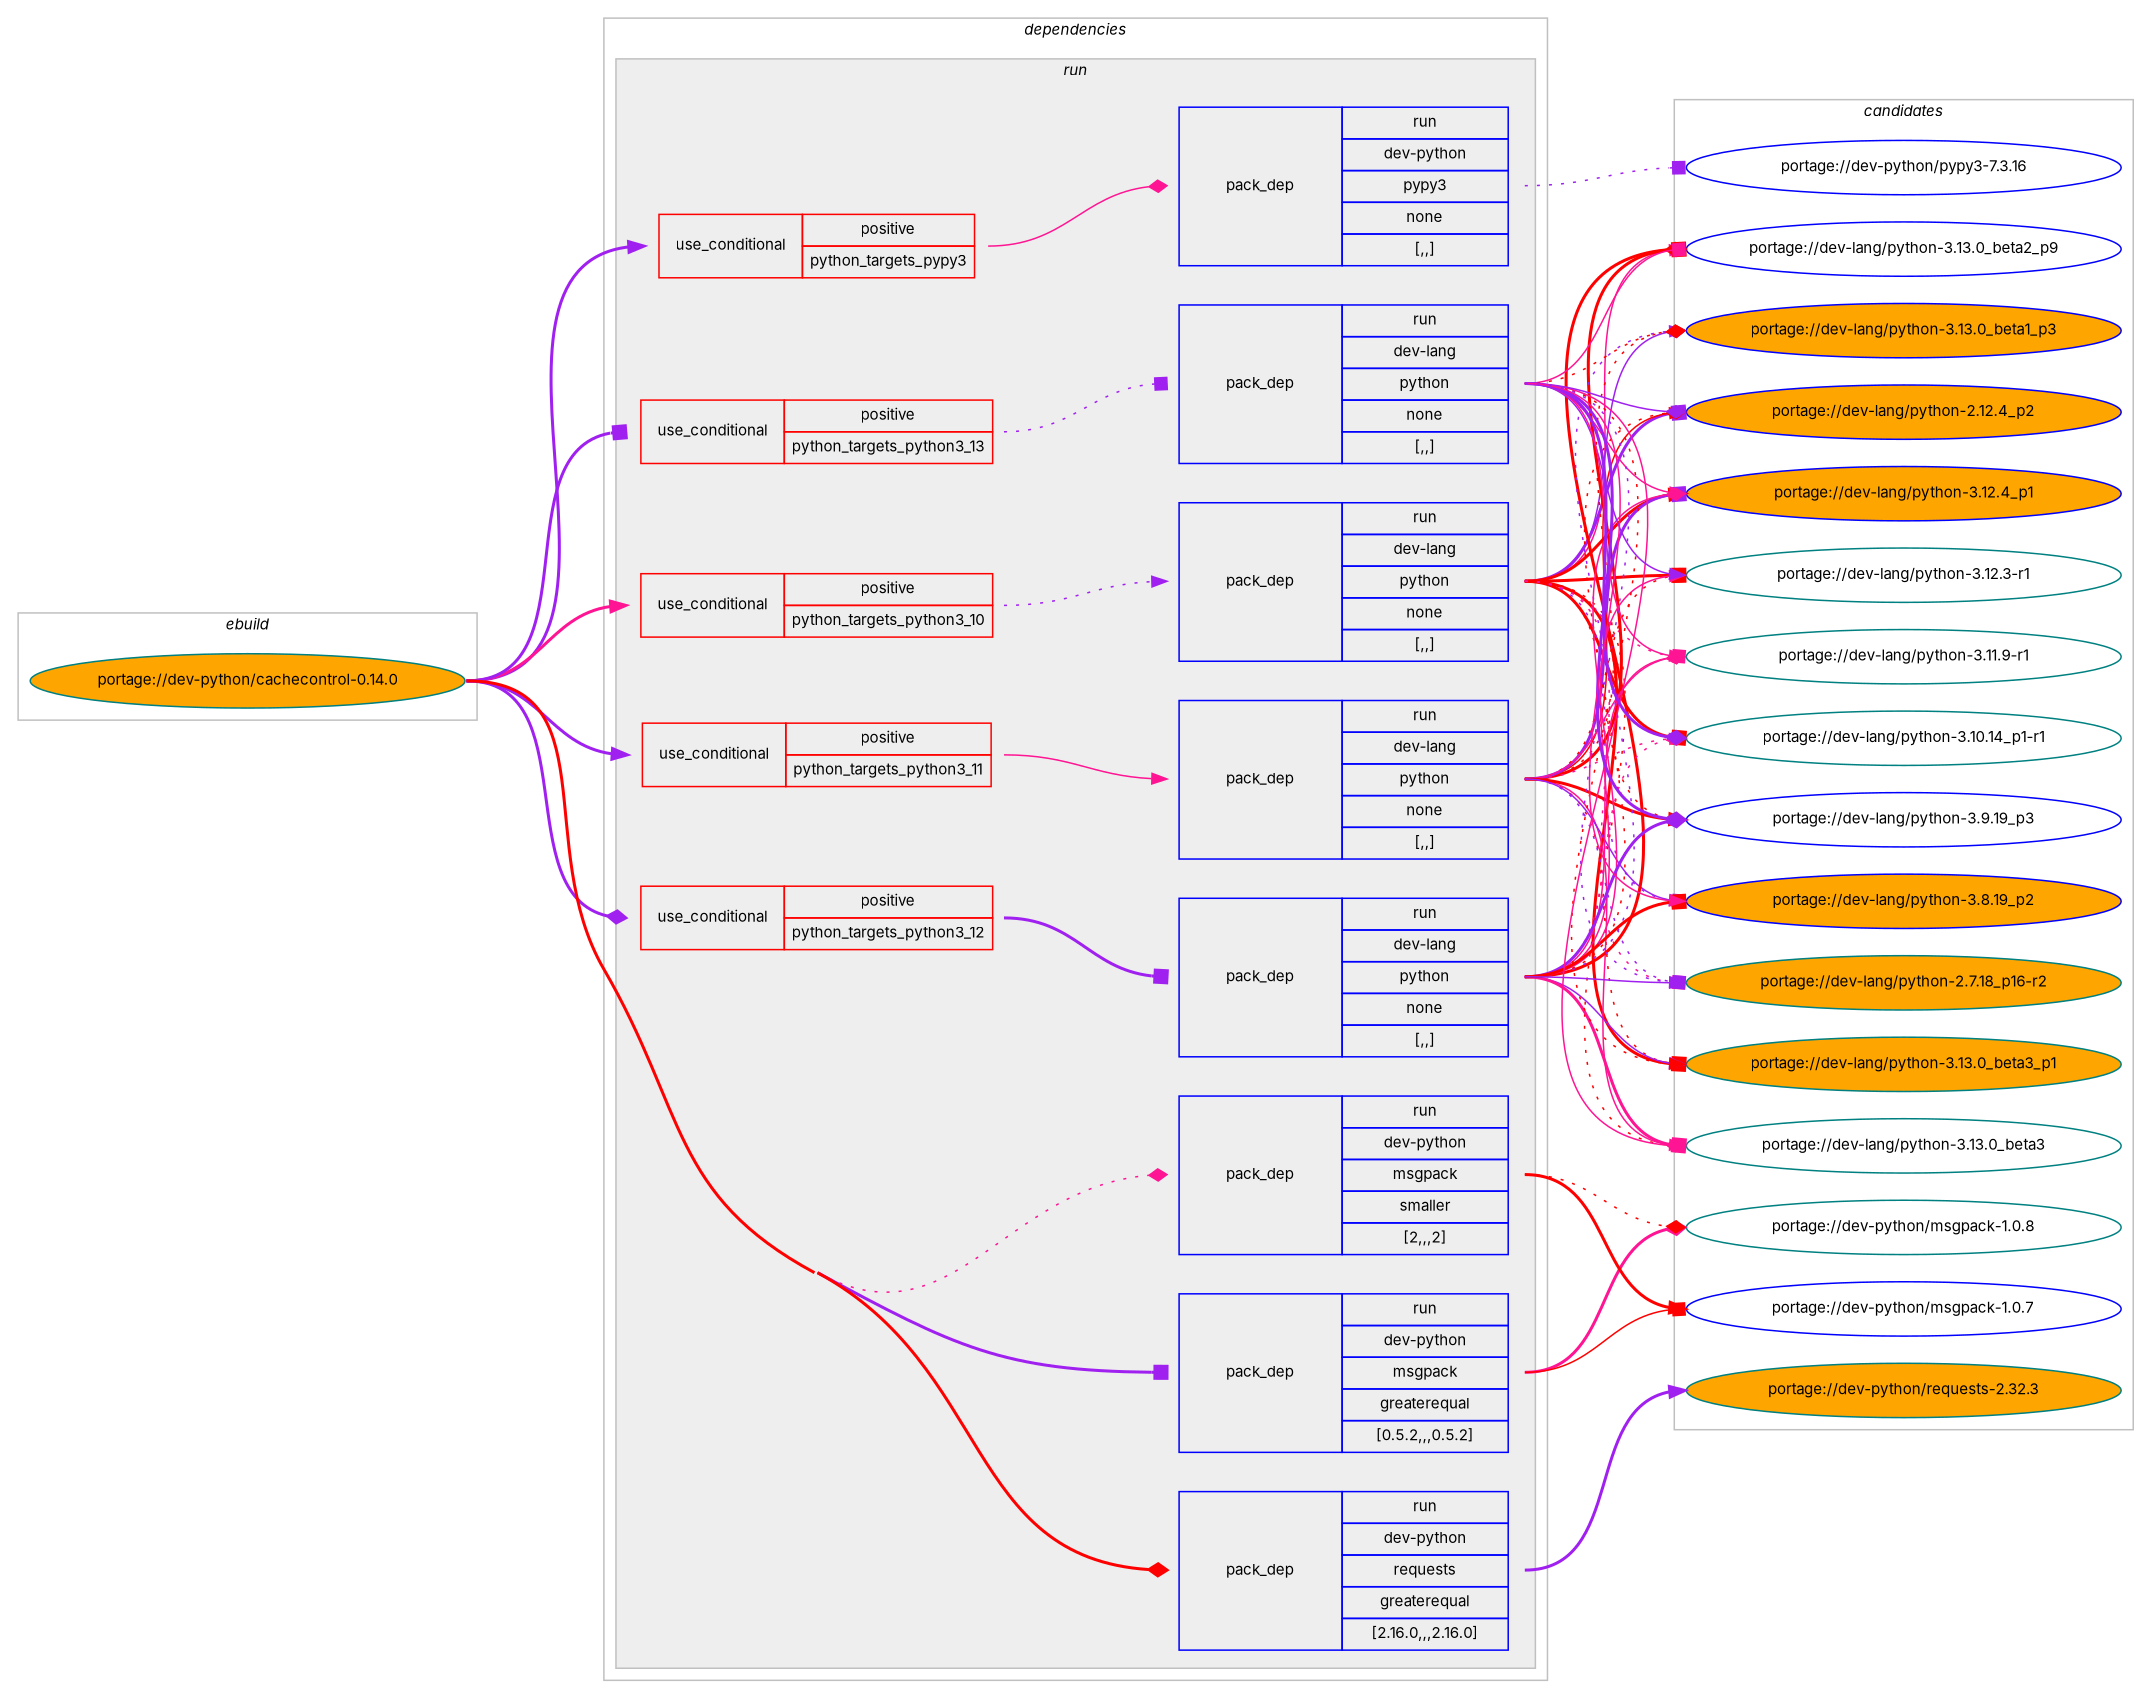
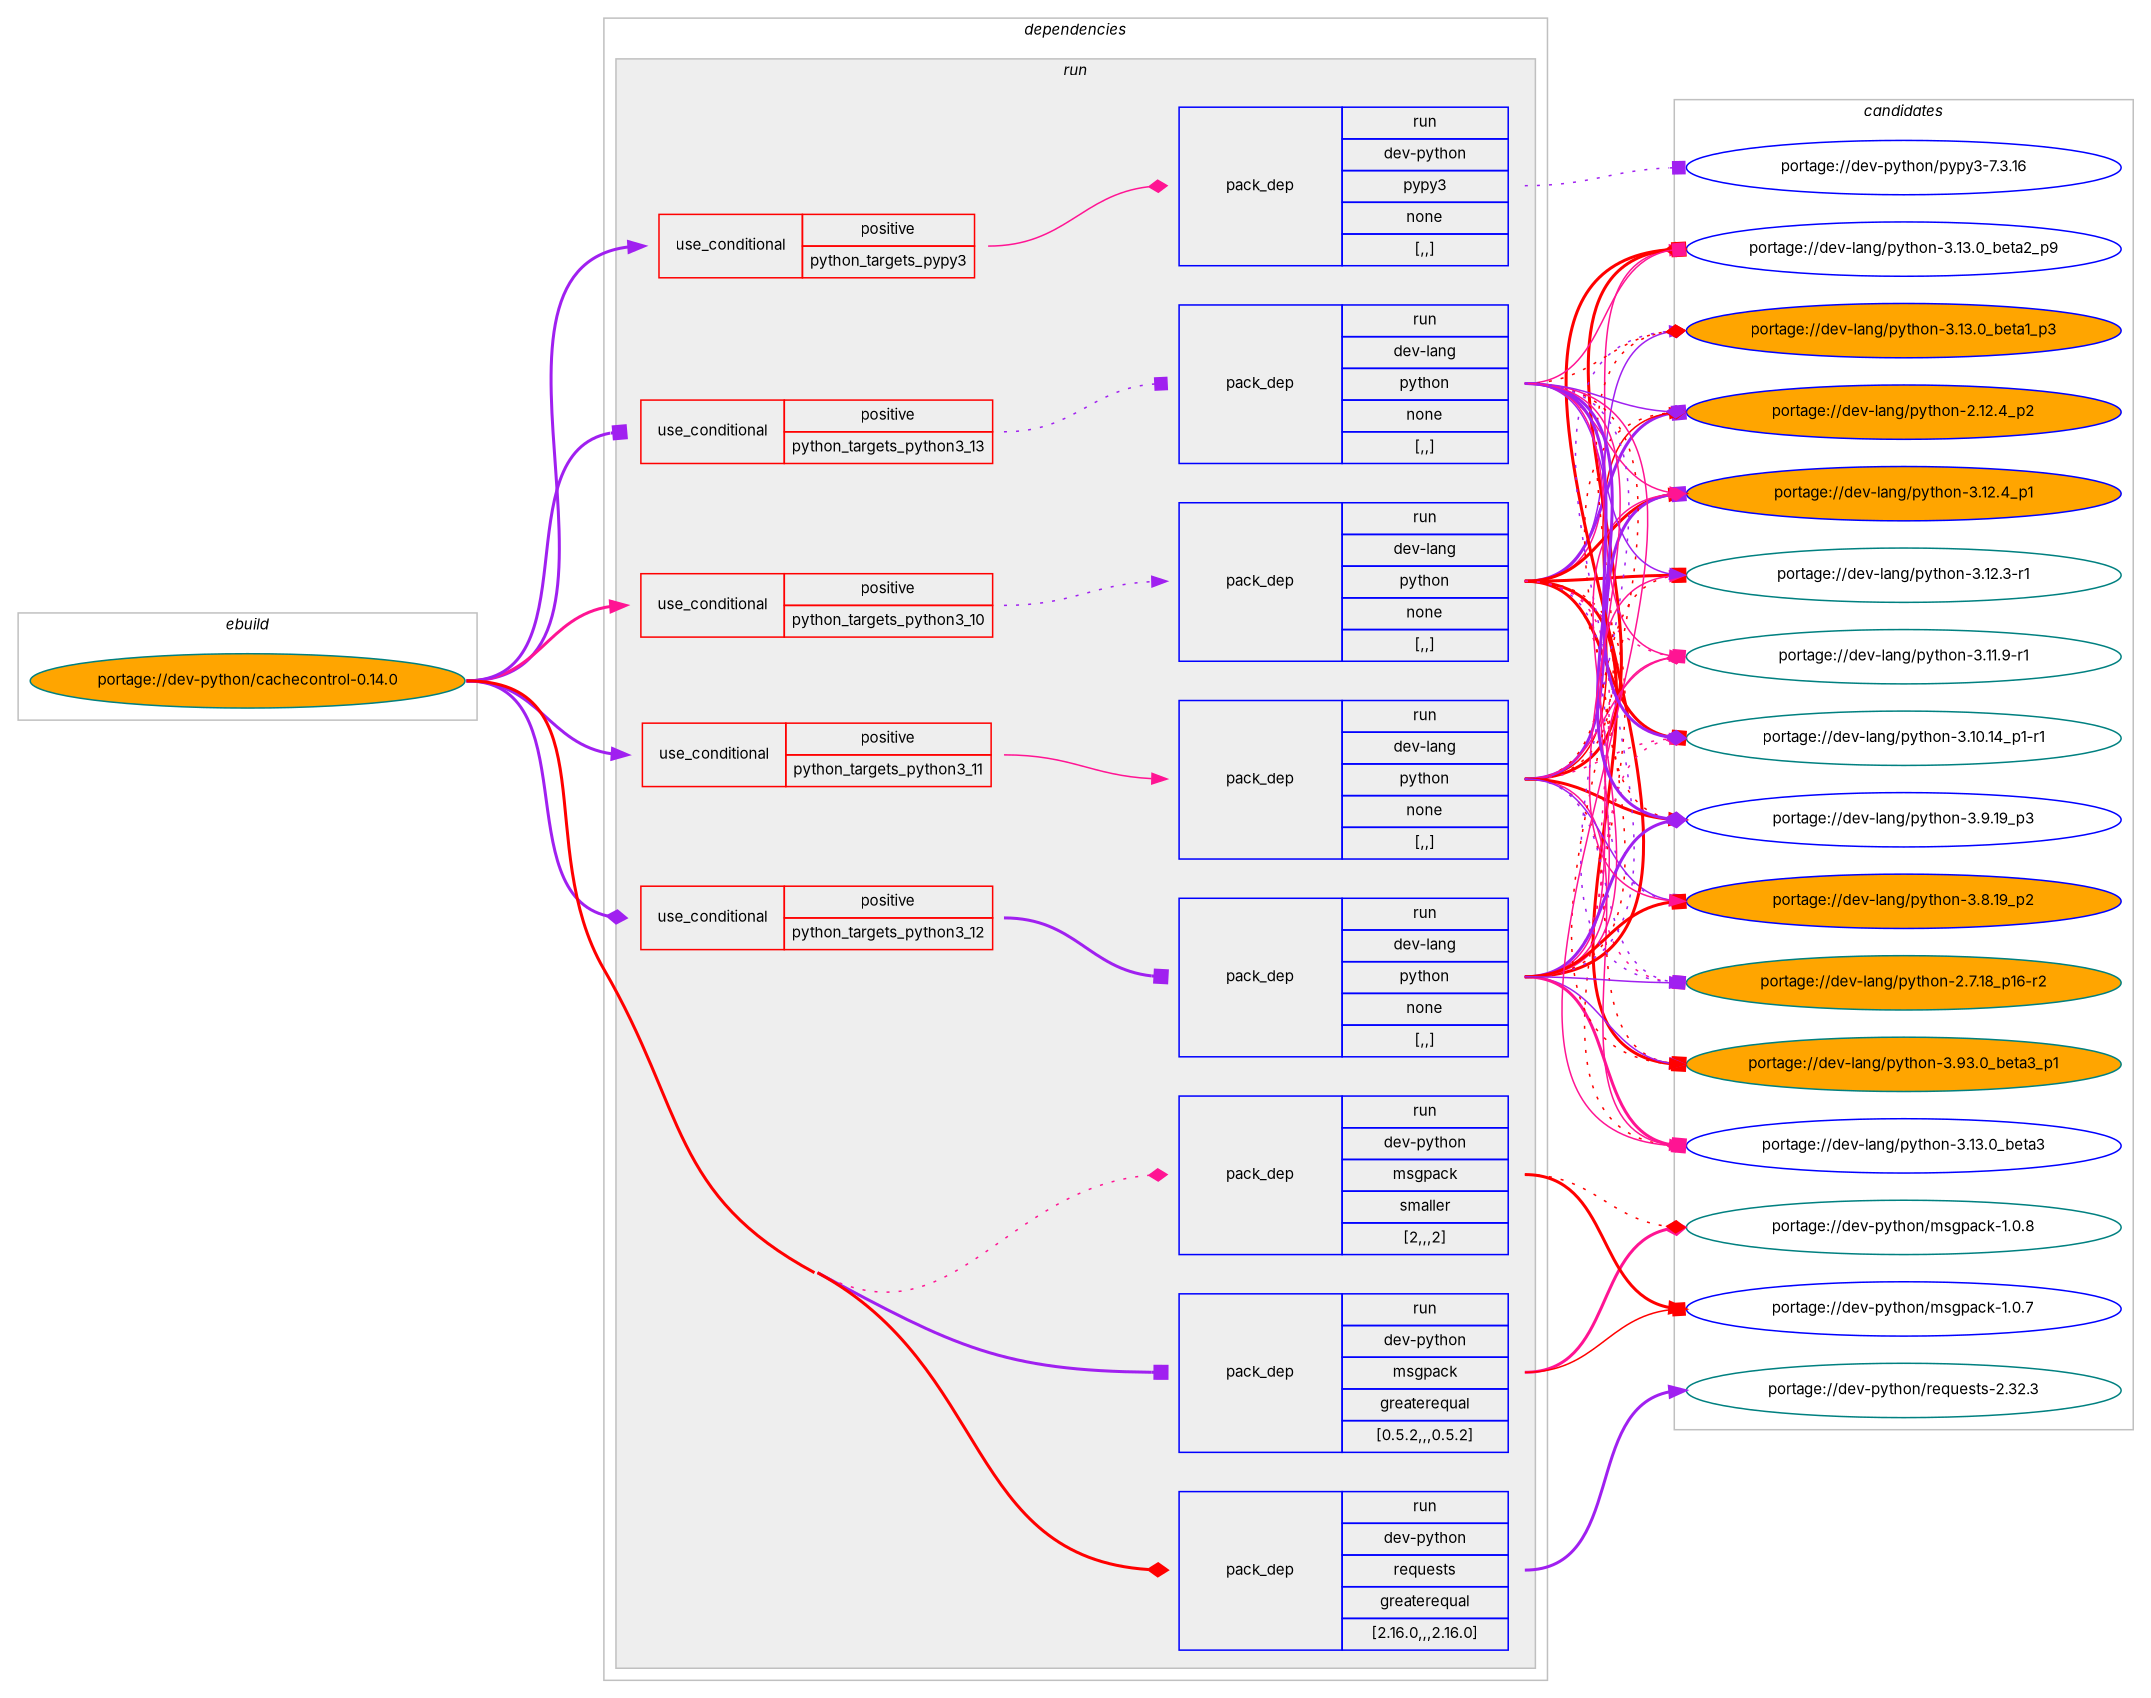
node "portage://dev-lang/python-3.13.0_beta3_p1": label "portage://dev-lang/python-3.13.0_beta3_p1" -> "portage://dev-lang/python-3.93.0_beta3_p1"
node "portage://dev-lang/python-3.13.0_beta3": color teal -> blue
node "portage://dev-python/requests-2.32.3": fillcolor orange -> white
